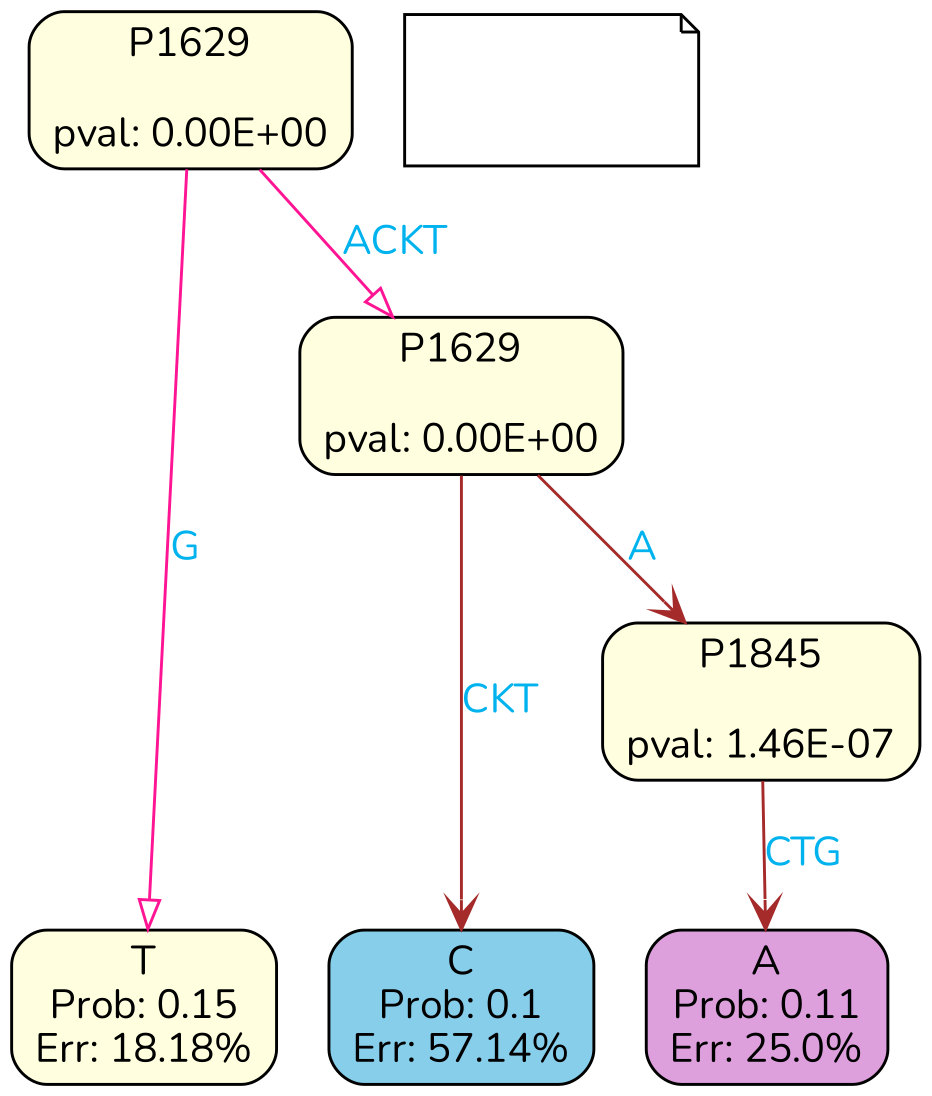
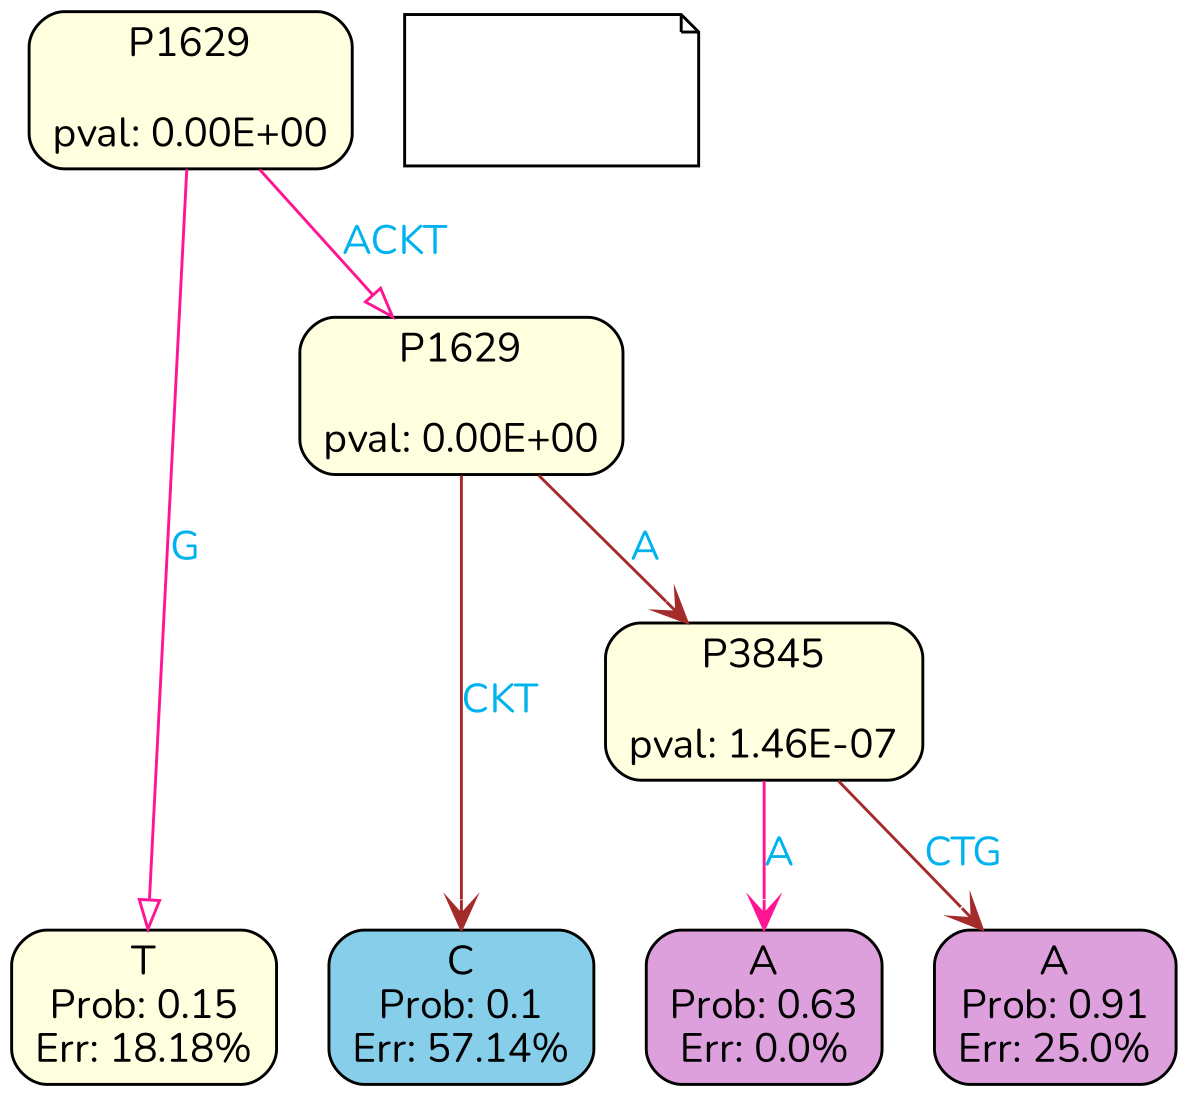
node "P1845 pval: 1.46E-07": label "P1845 pval: 1.46E-07" -> "P3845 pval: 1.46E-07"
node "A Prob: 0.63 Err: 0.0%": added
node "A Prob: 0.11 Err: 25.0%": label "A Prob: 0.11 Err: 25.0%" -> "A Prob: 0.91 Err: 25.0%"
